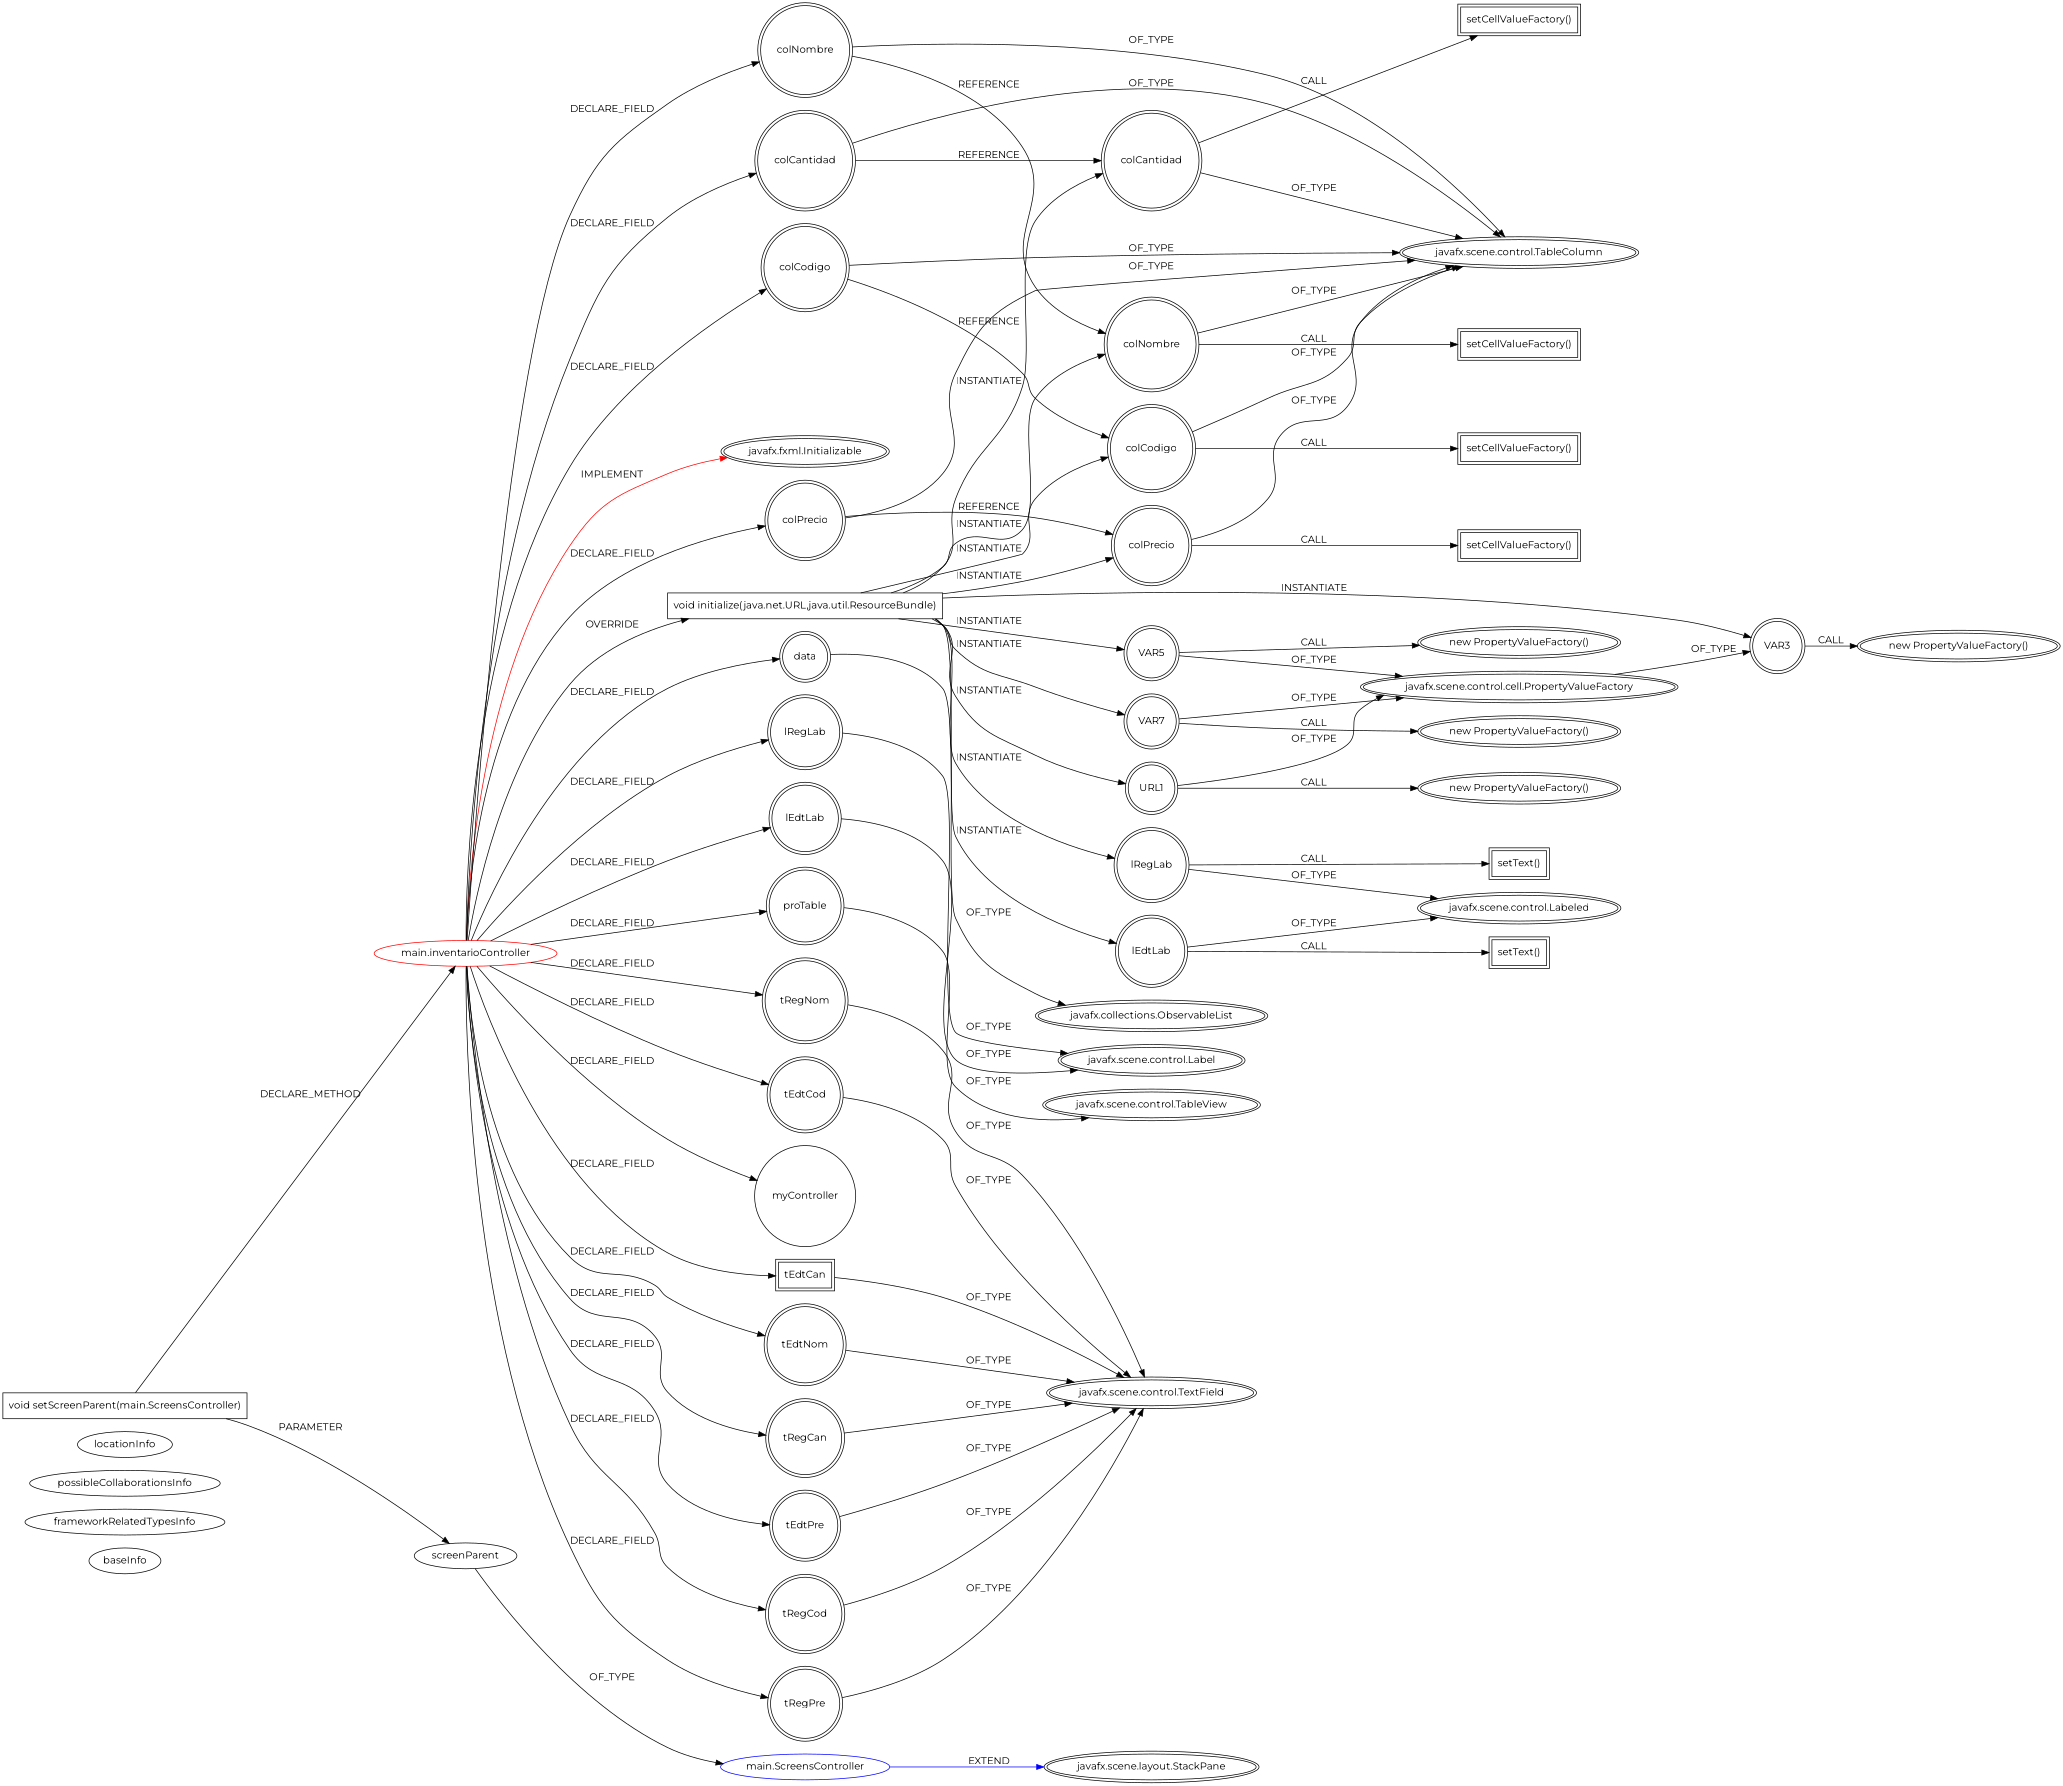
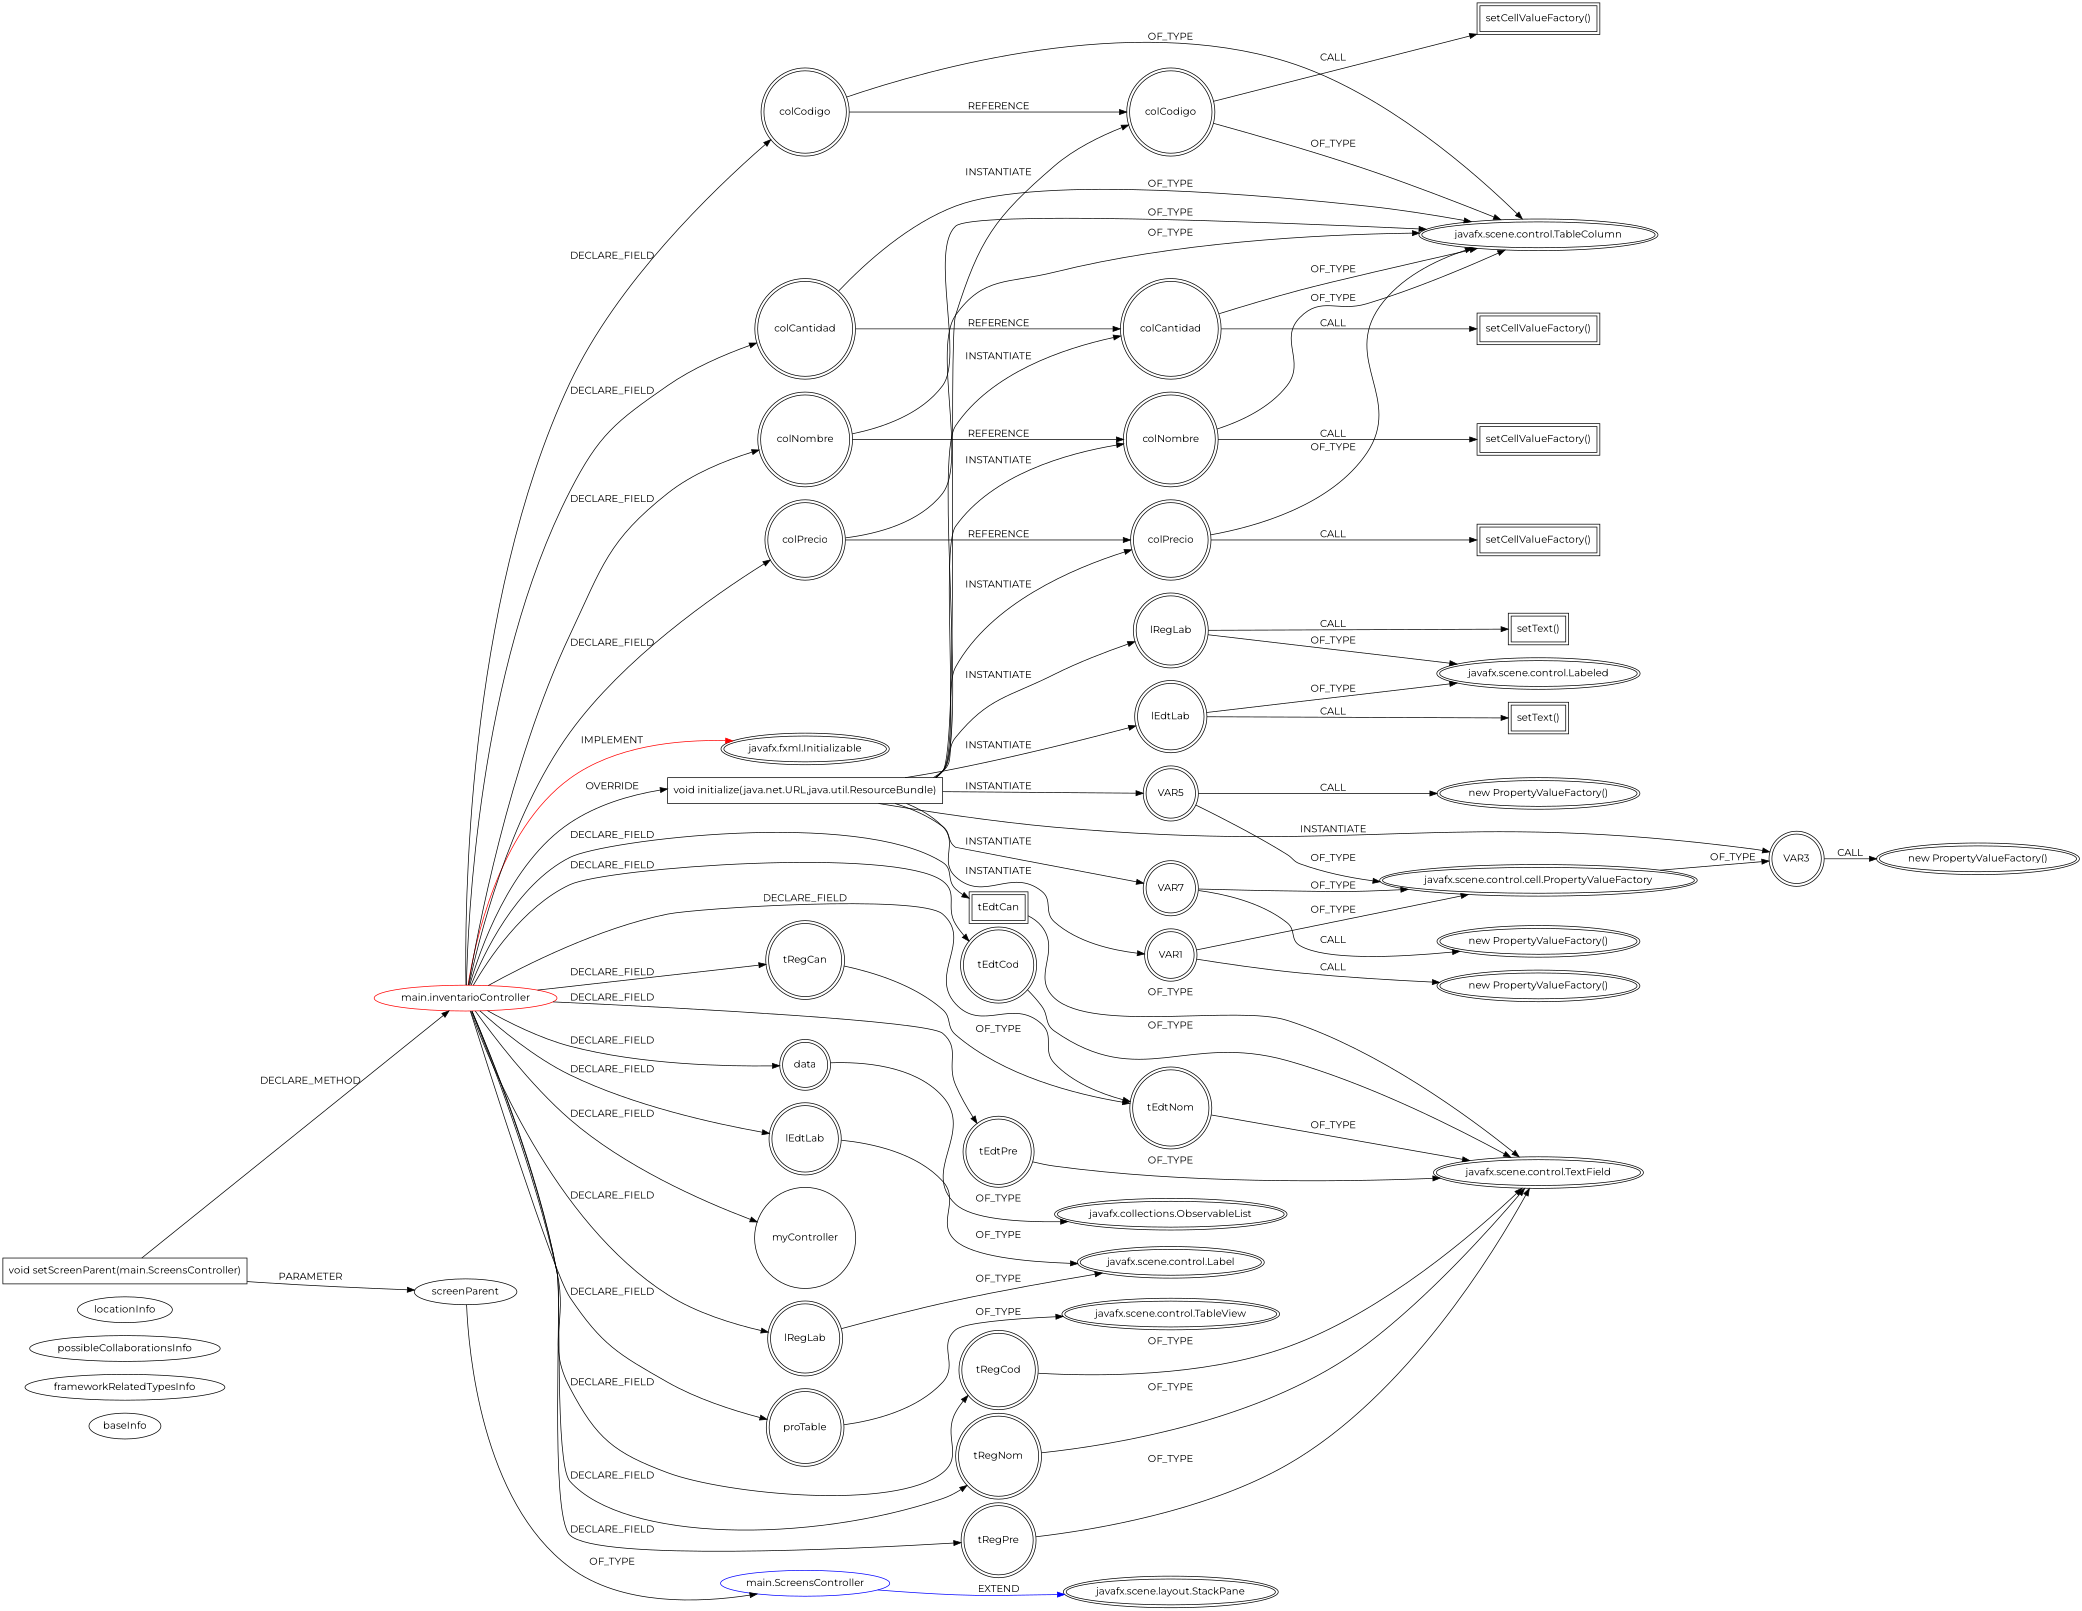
node "URL1": label "URL1" -> "VAR1"
edge "tRegCan" -> "javafx.scene.control.TextField": now "tRegCan" -> "tEdtNom"
